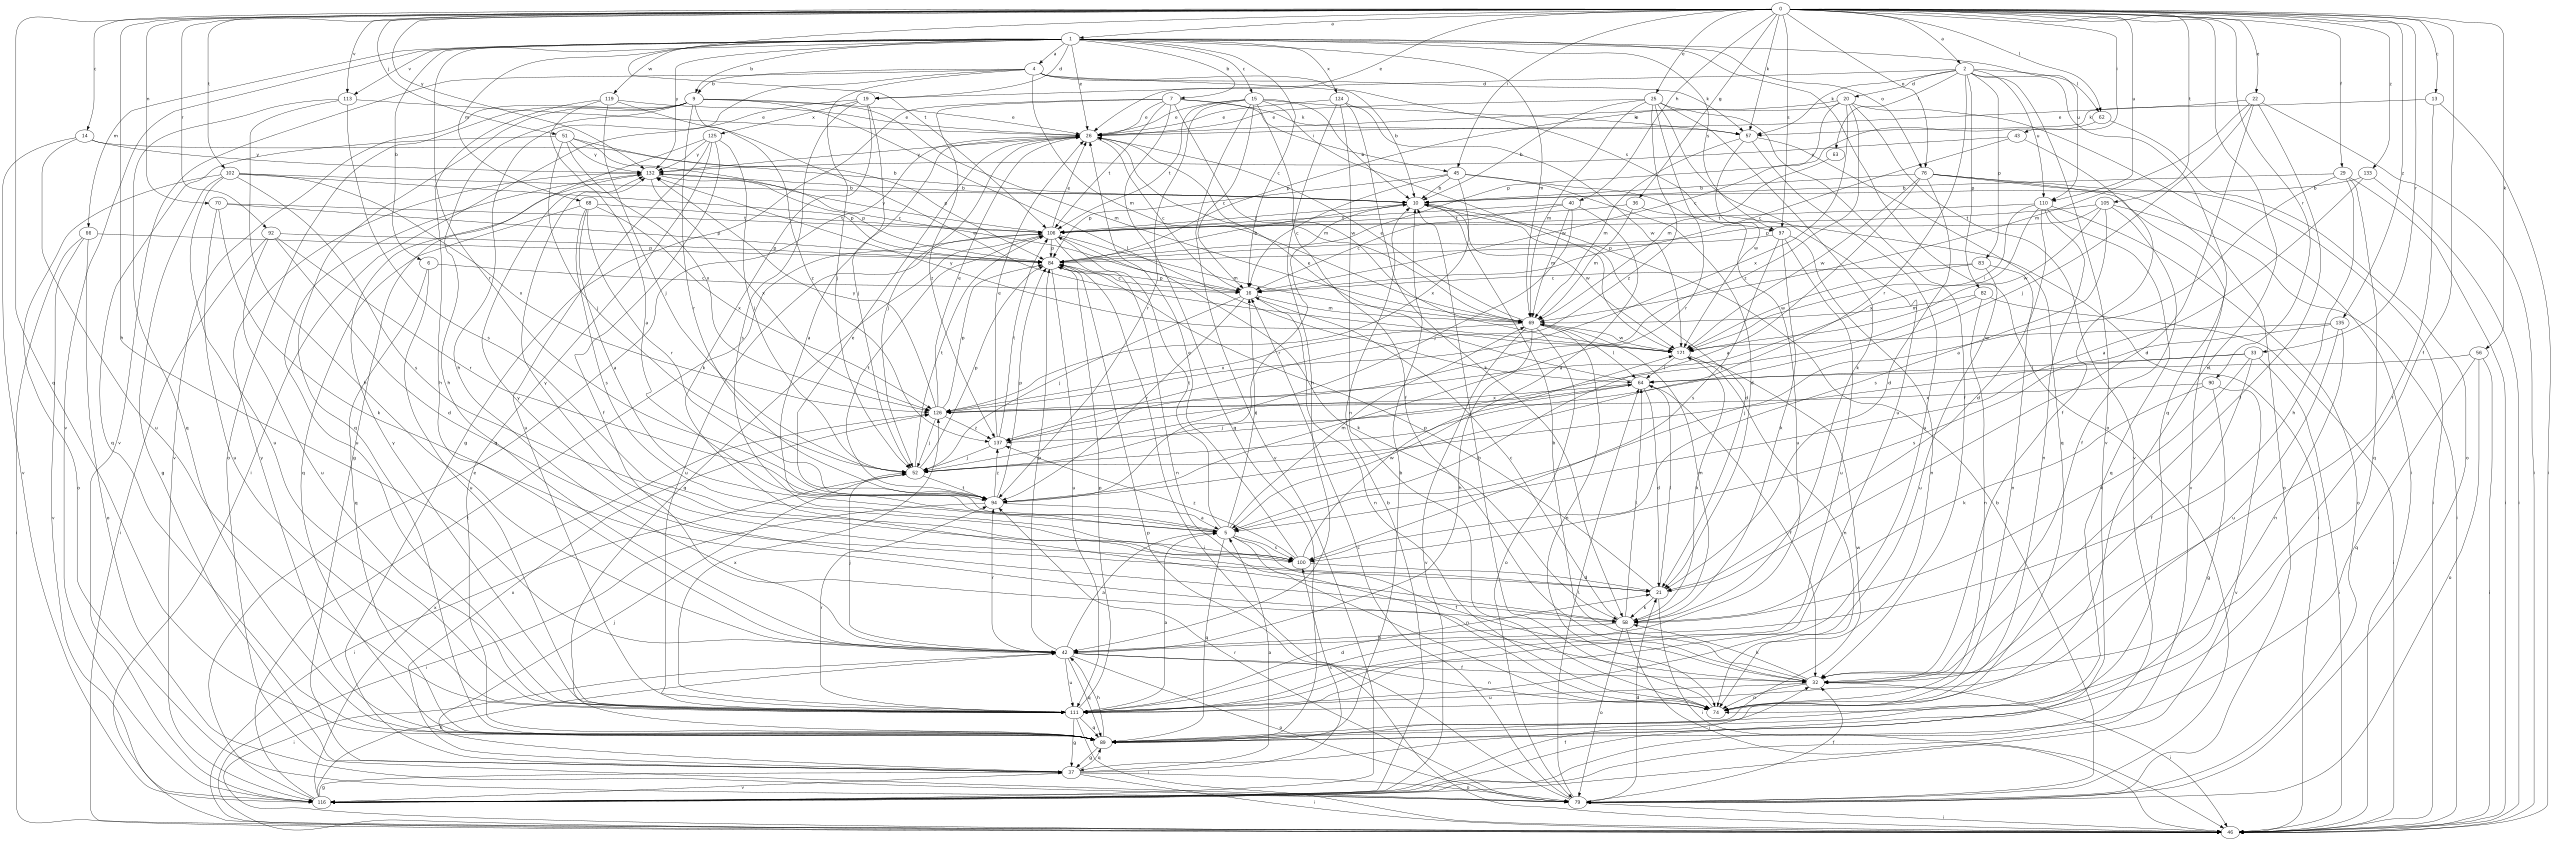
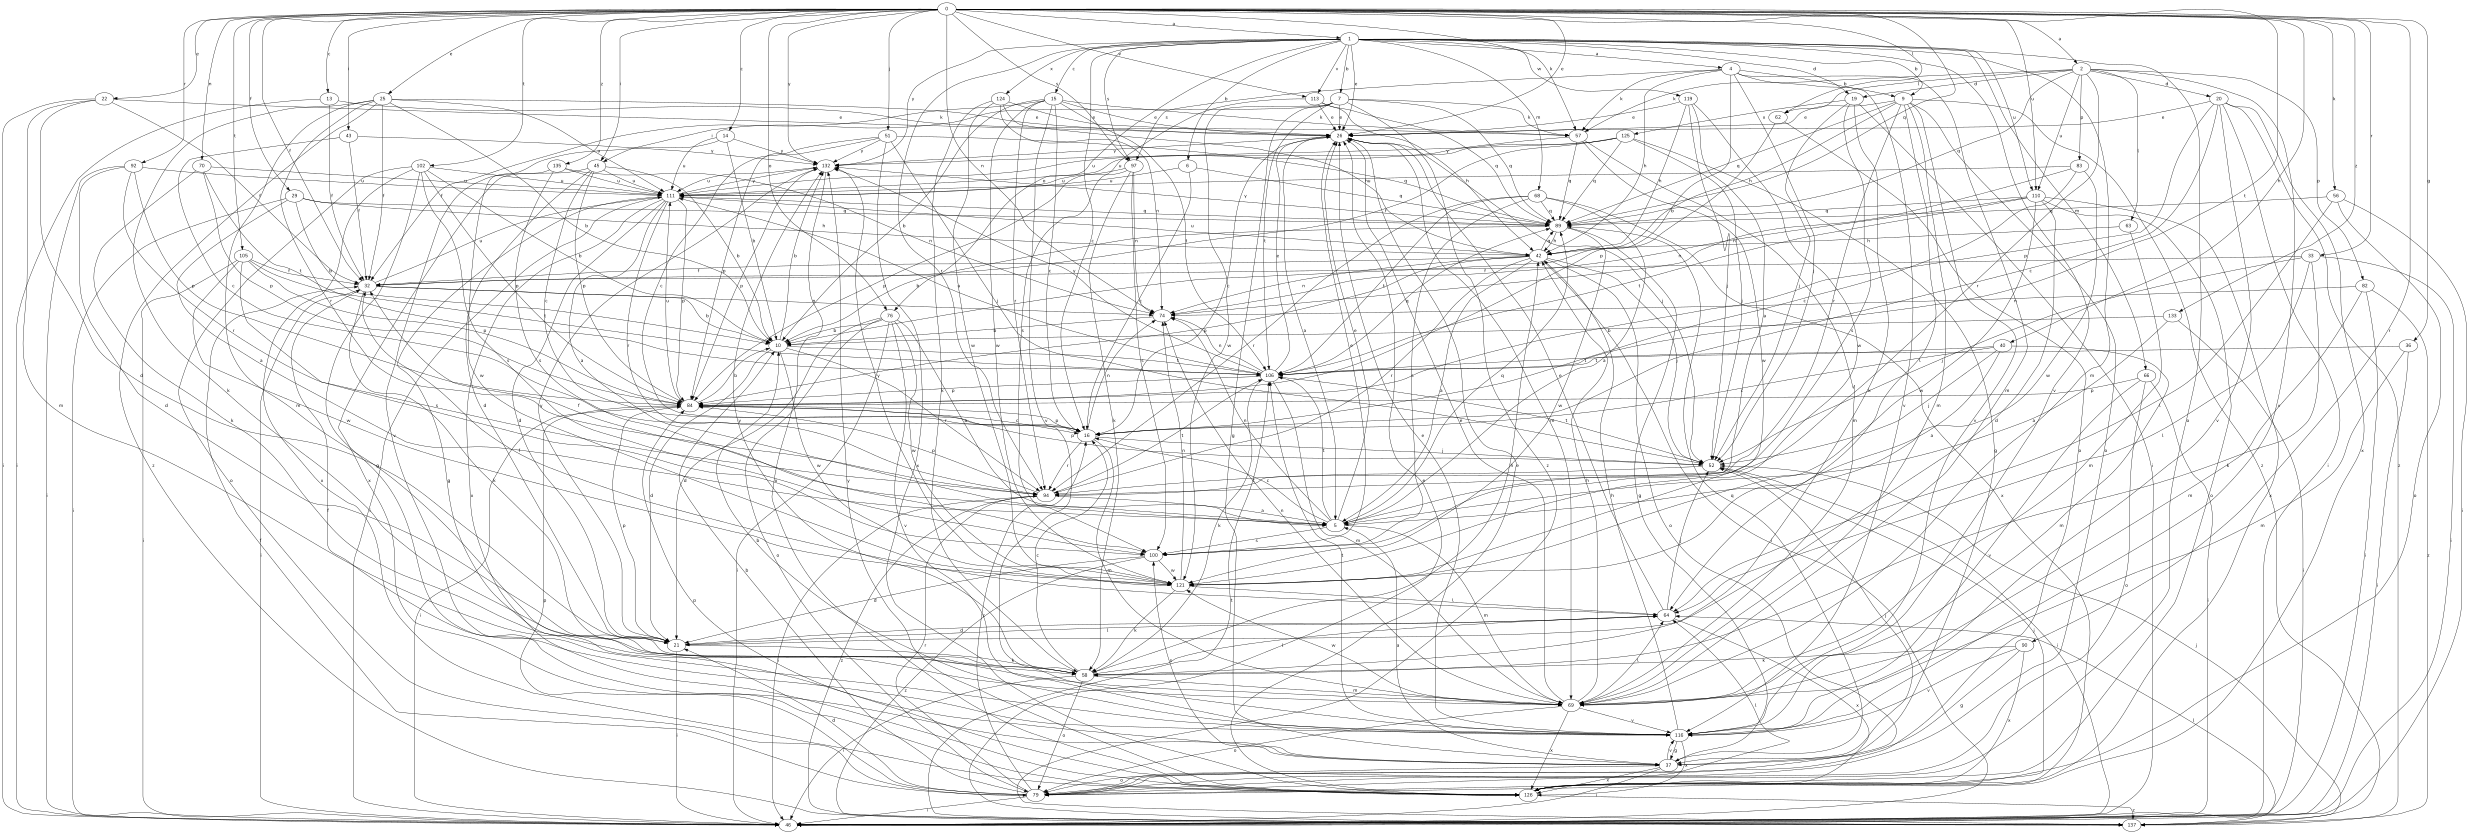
edge "0" -> "42": now "63" -> "42"
edge "132" -> "10": reversed
edge "110" -> "121": label "i" -> "w"
edge "22" -> "52": removed, label "j"
